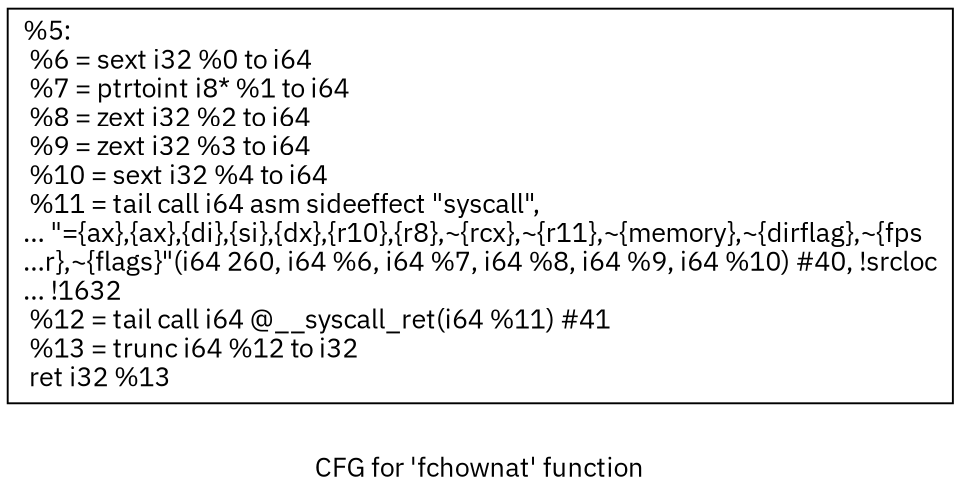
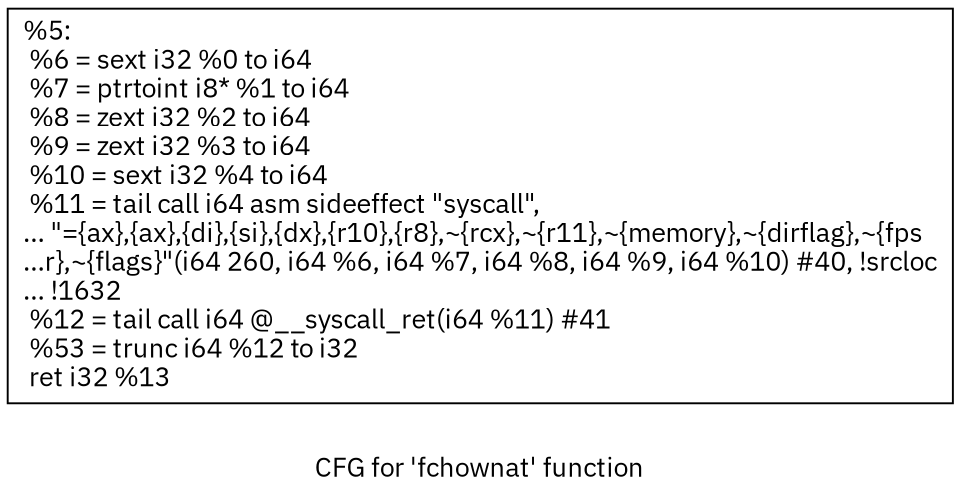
node "%5:": text "%13 = trunc i64 %12 to i32" -> "%53 = trunc i64 %12 to i32"
